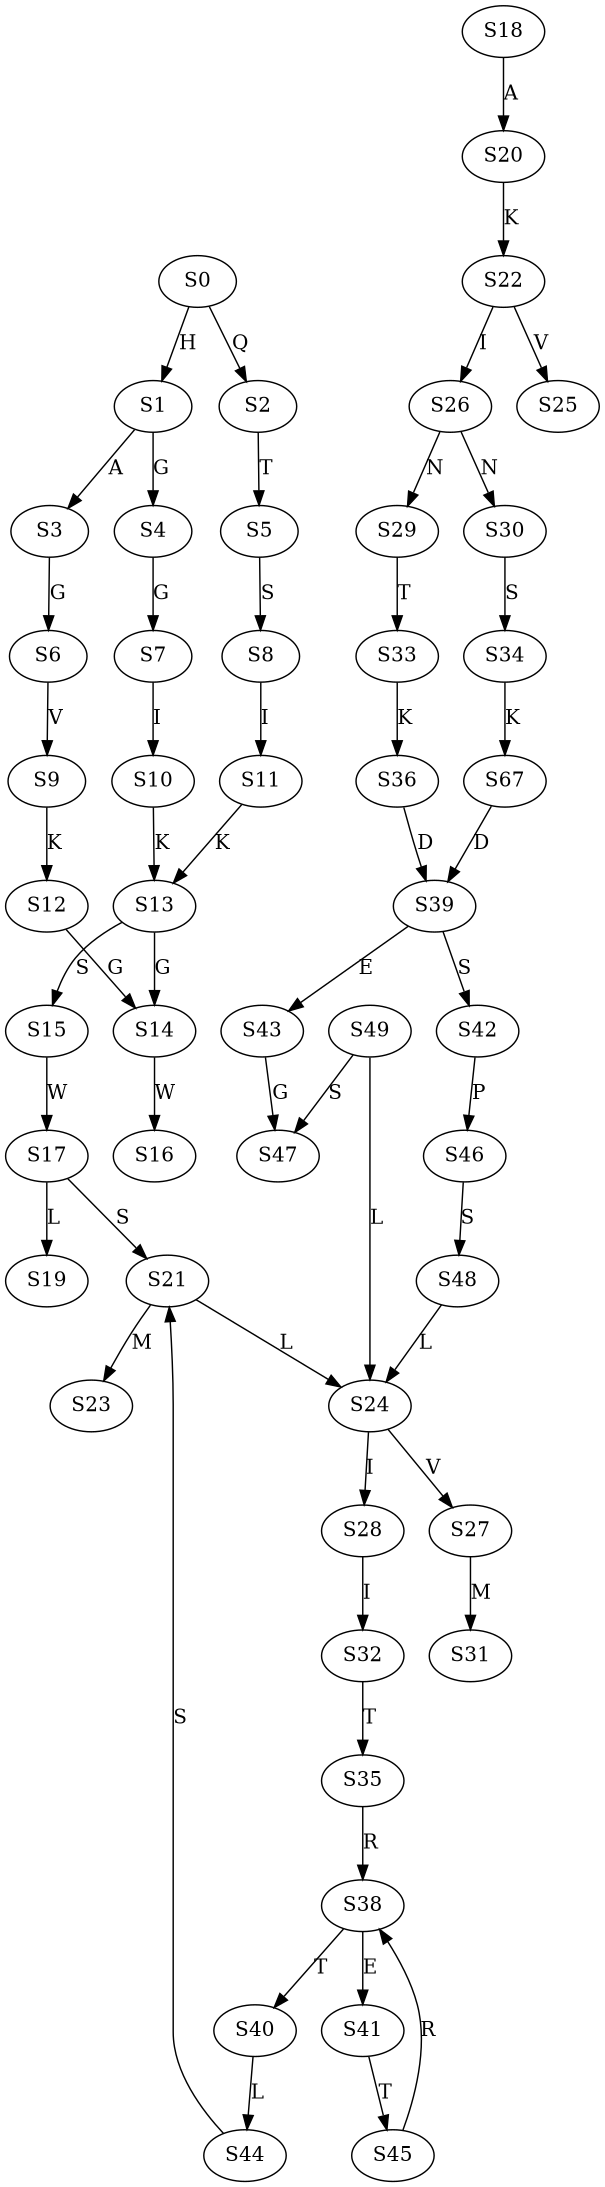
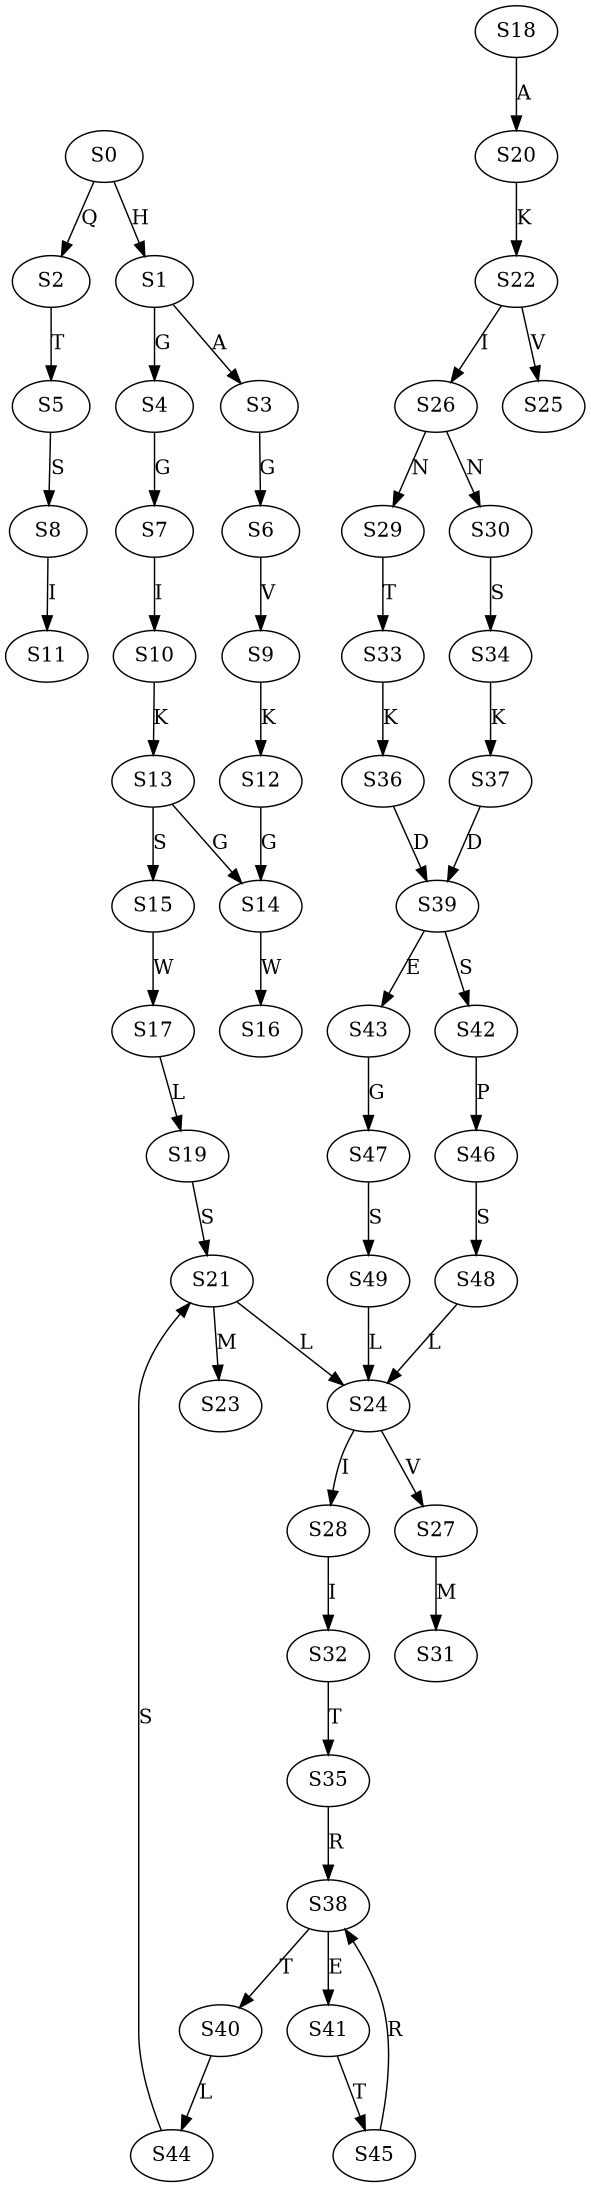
node "S67": label "S67" -> "S37"
edge "S11" -> "S13": removed, label "K"
edge "S49" -> "S47": reversed
edge "S17" -> "S21": now "S19" -> "S21"
